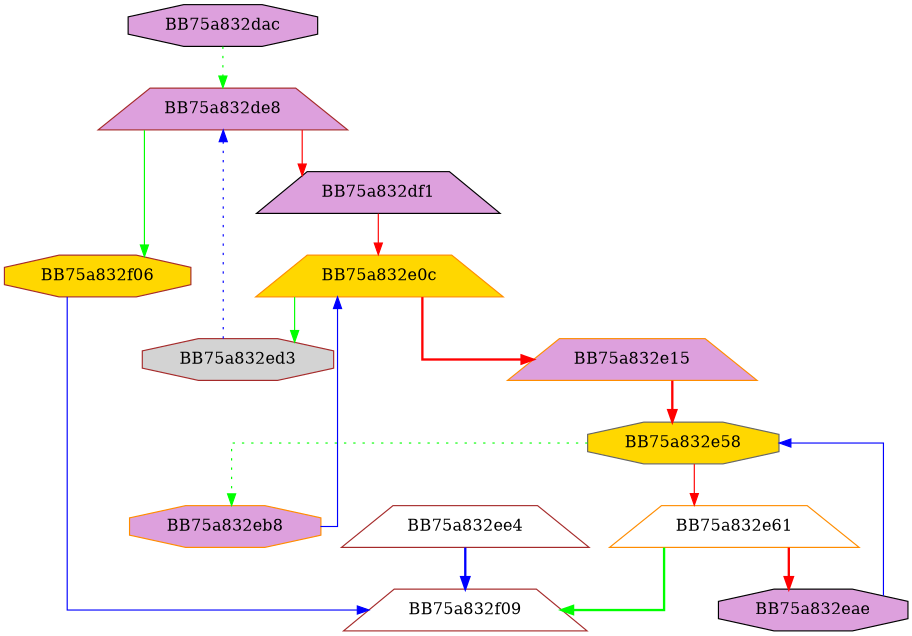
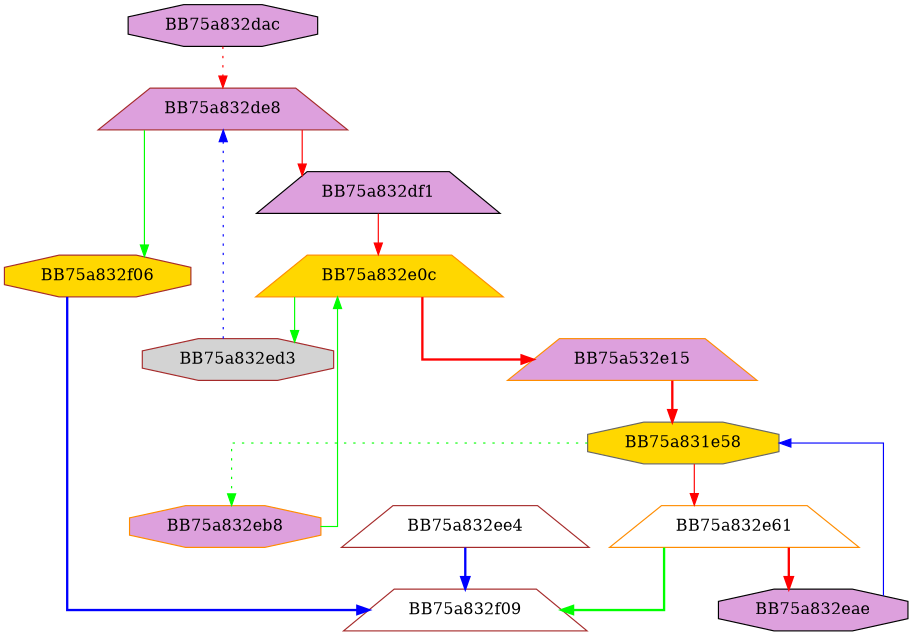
edge "BB75a832dac" -> "BB75a832de8": color green -> red
node "BB75a832e15": label "BB75a832e15" -> "BB75a532e15"
edge "BB75a832eb8" -> "BB75a832e0c": color blue -> green
node "BB75a832e58": label "BB75a832e58" -> "BB75a831e58"
edge "BB75a832f06" -> "BB75a832f09": style solid -> bold
